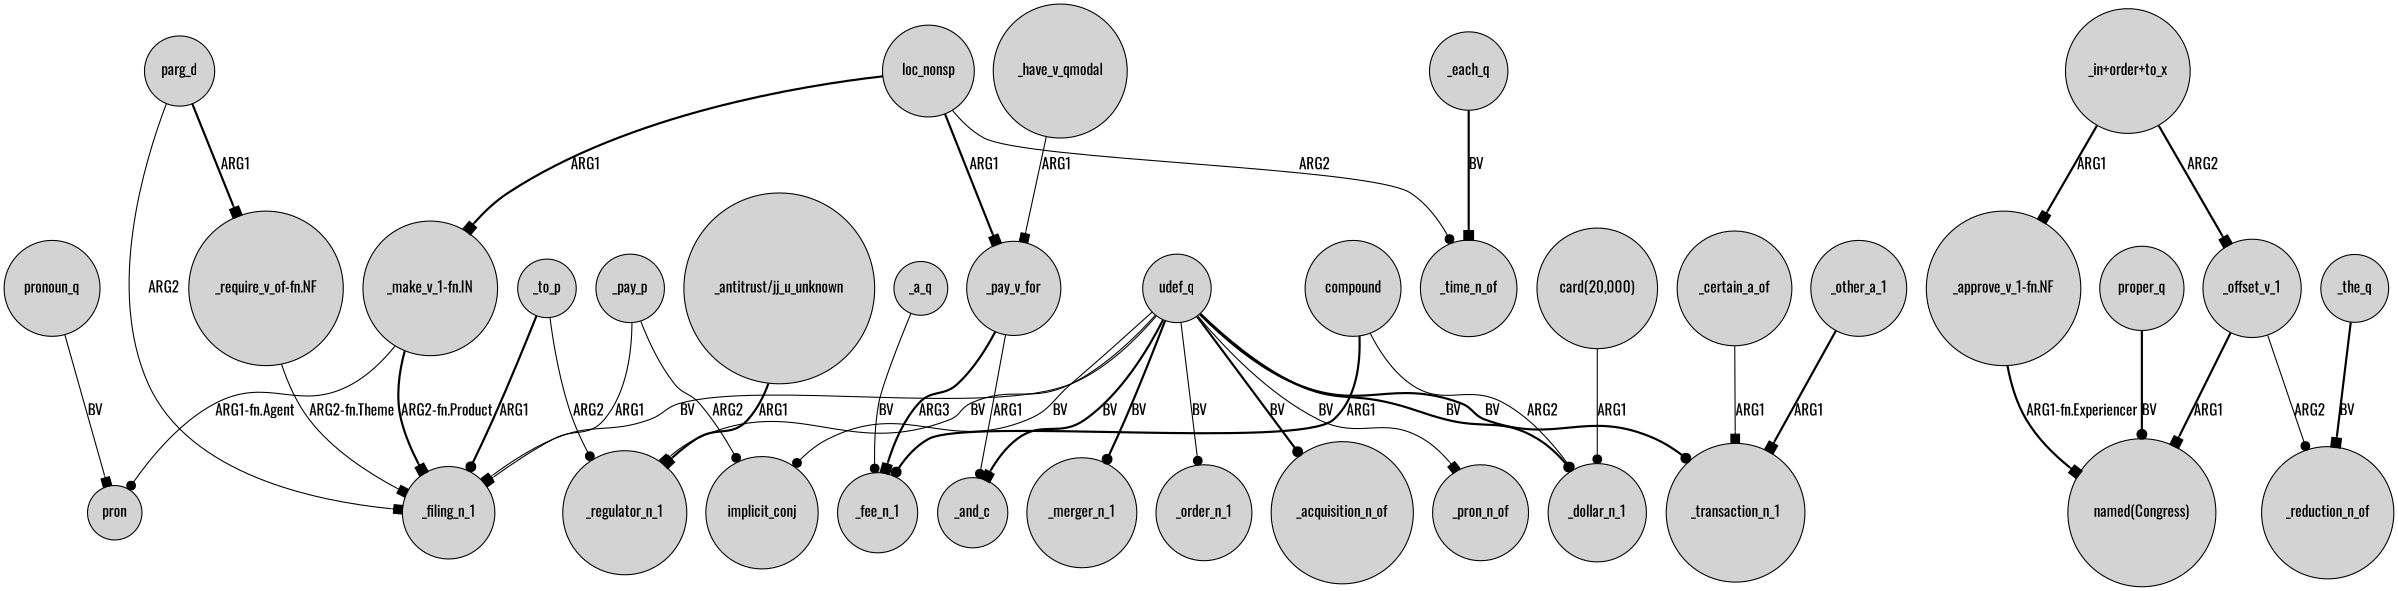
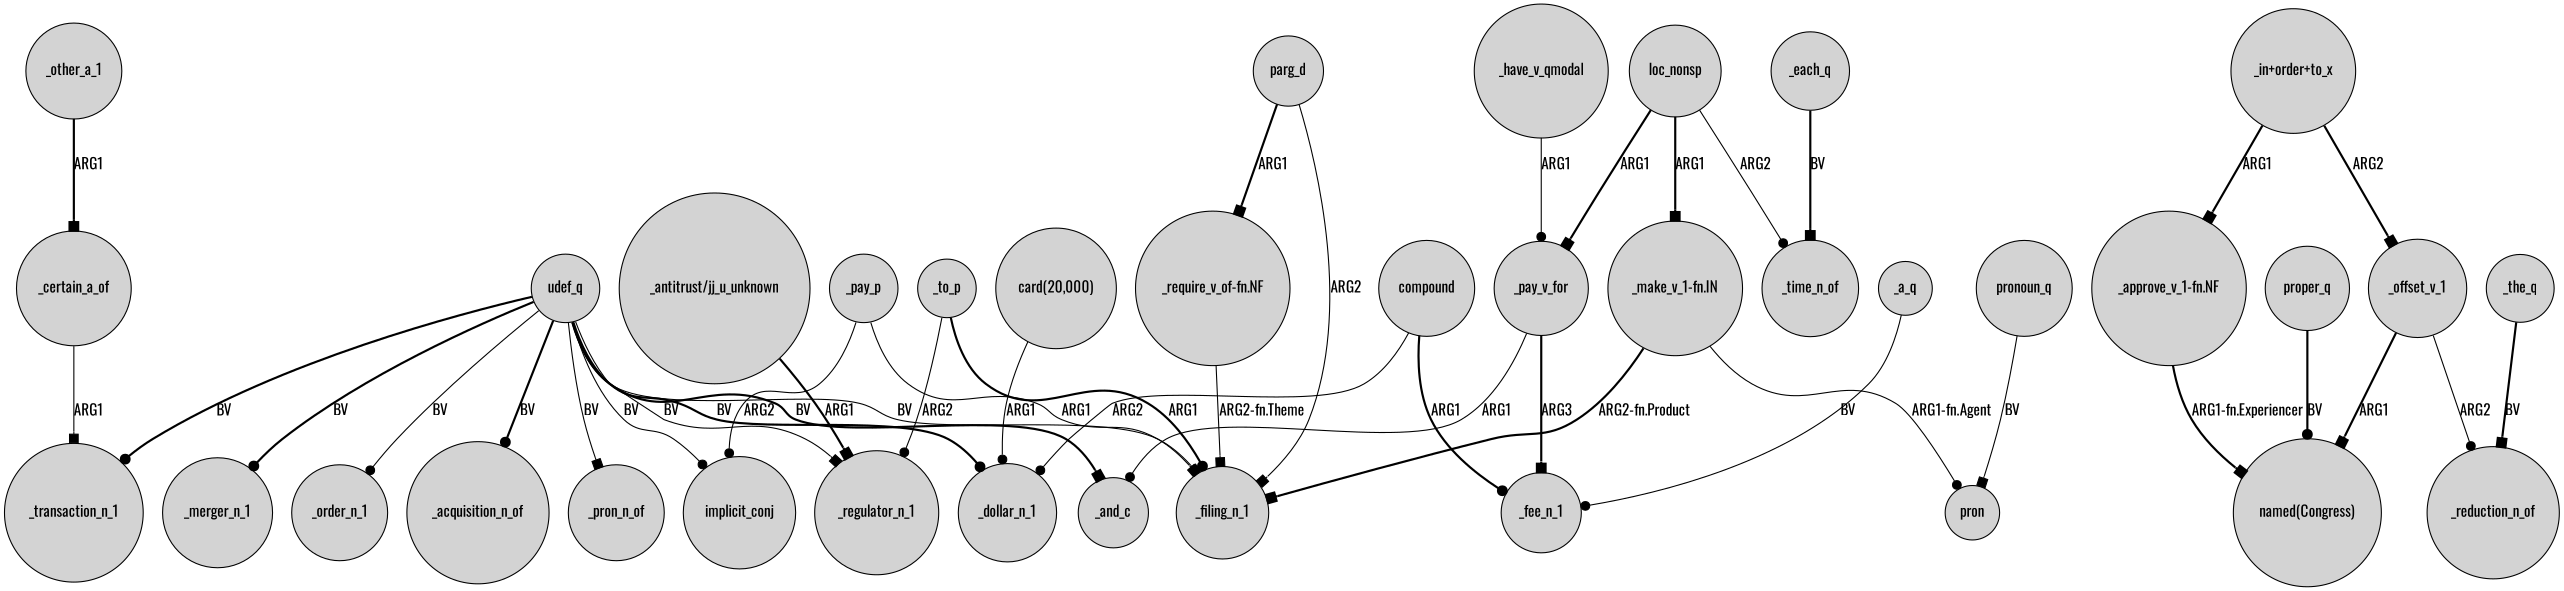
edge "_have_v_qmodal" -> "_pay_v_for": arrowhead box -> dot
edge "_other_a_1" -> "_transaction_n_1": now "_other_a_1" -> "_certain_a_of"
